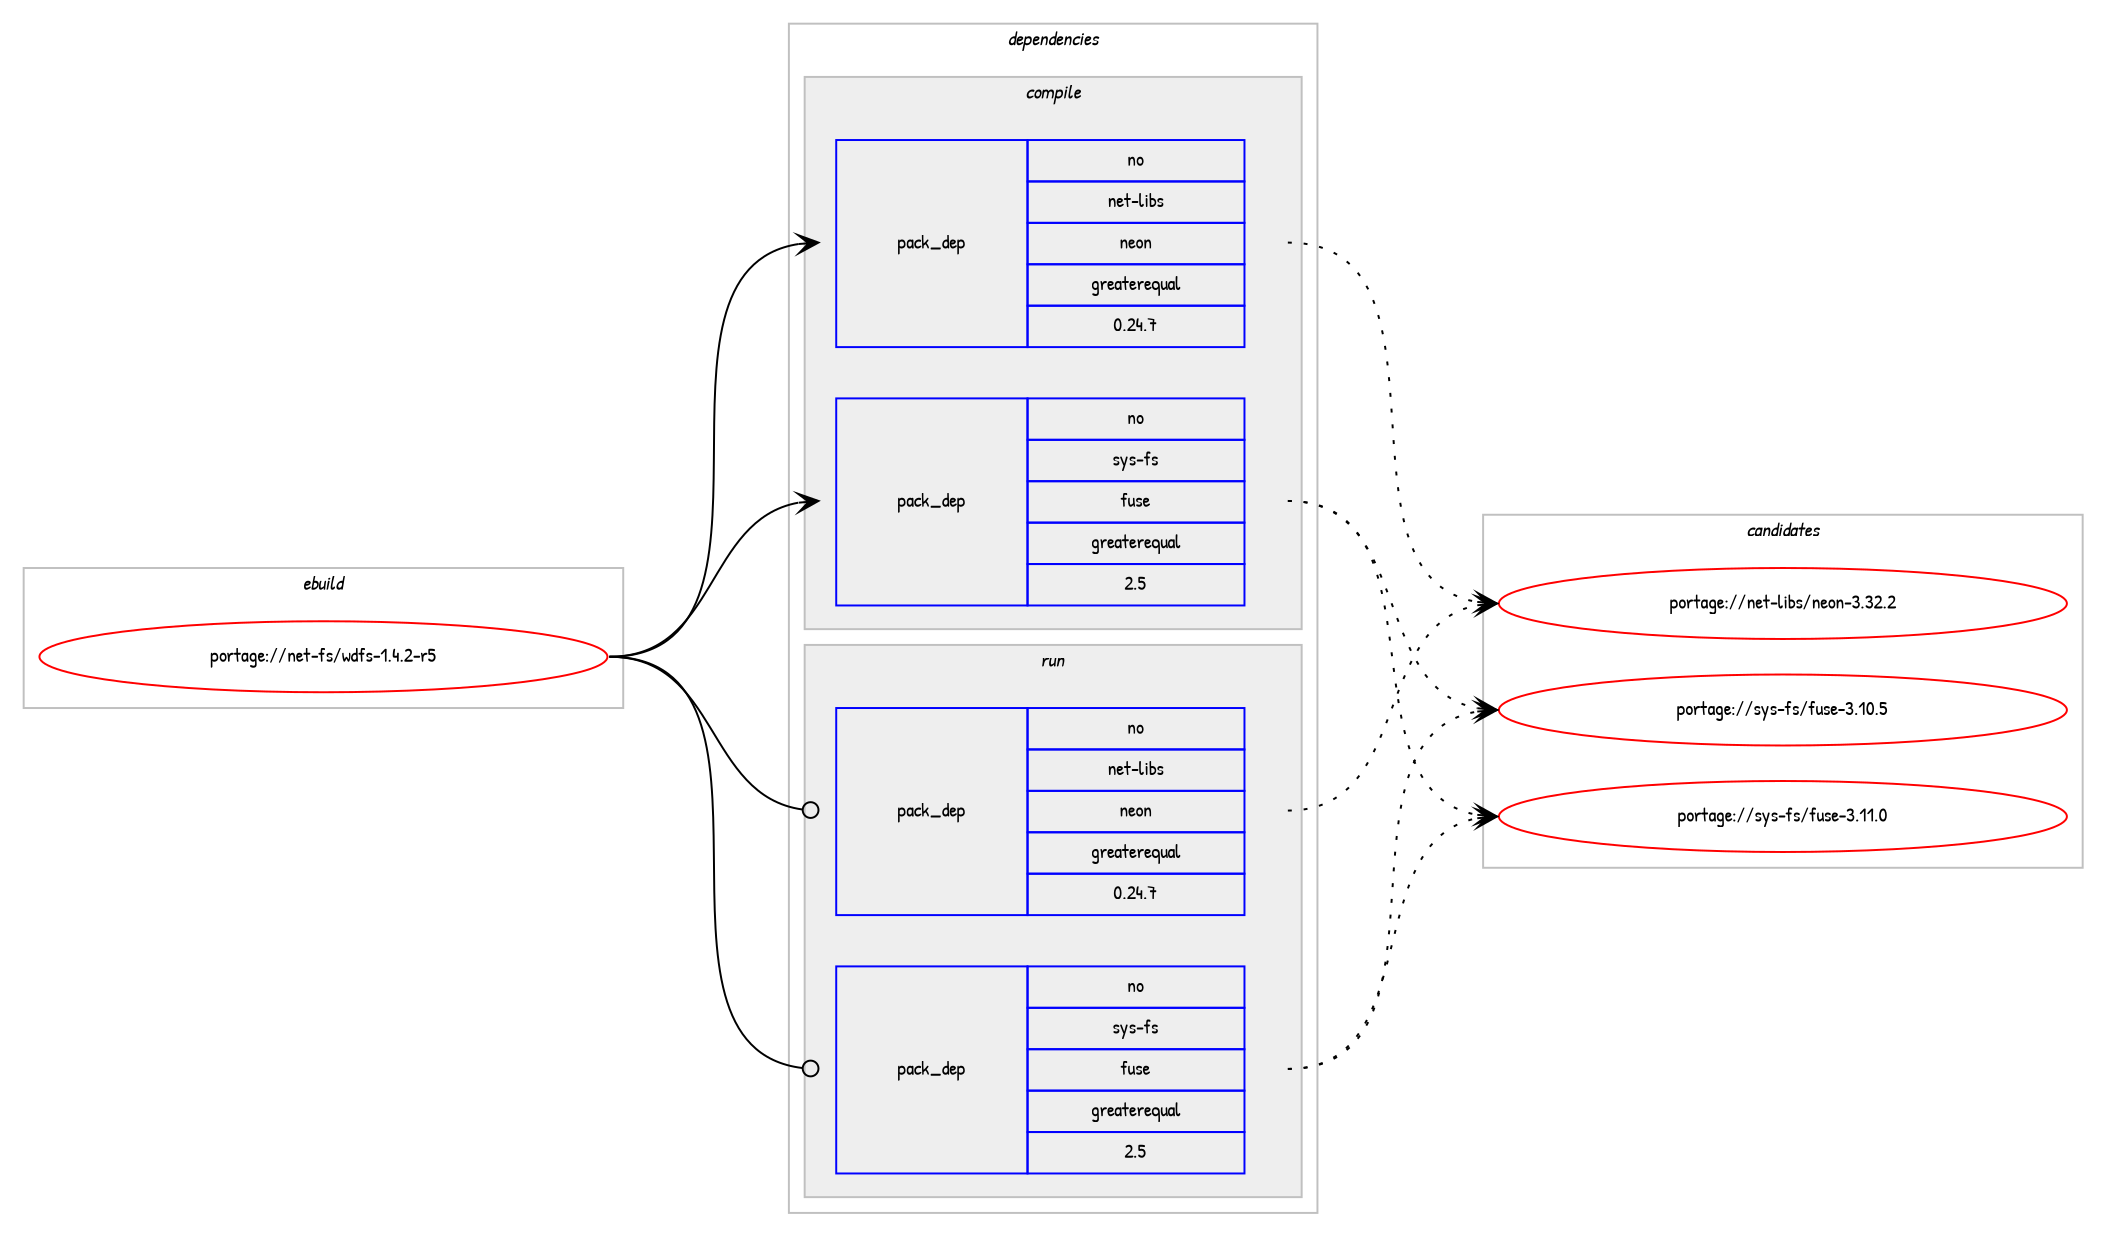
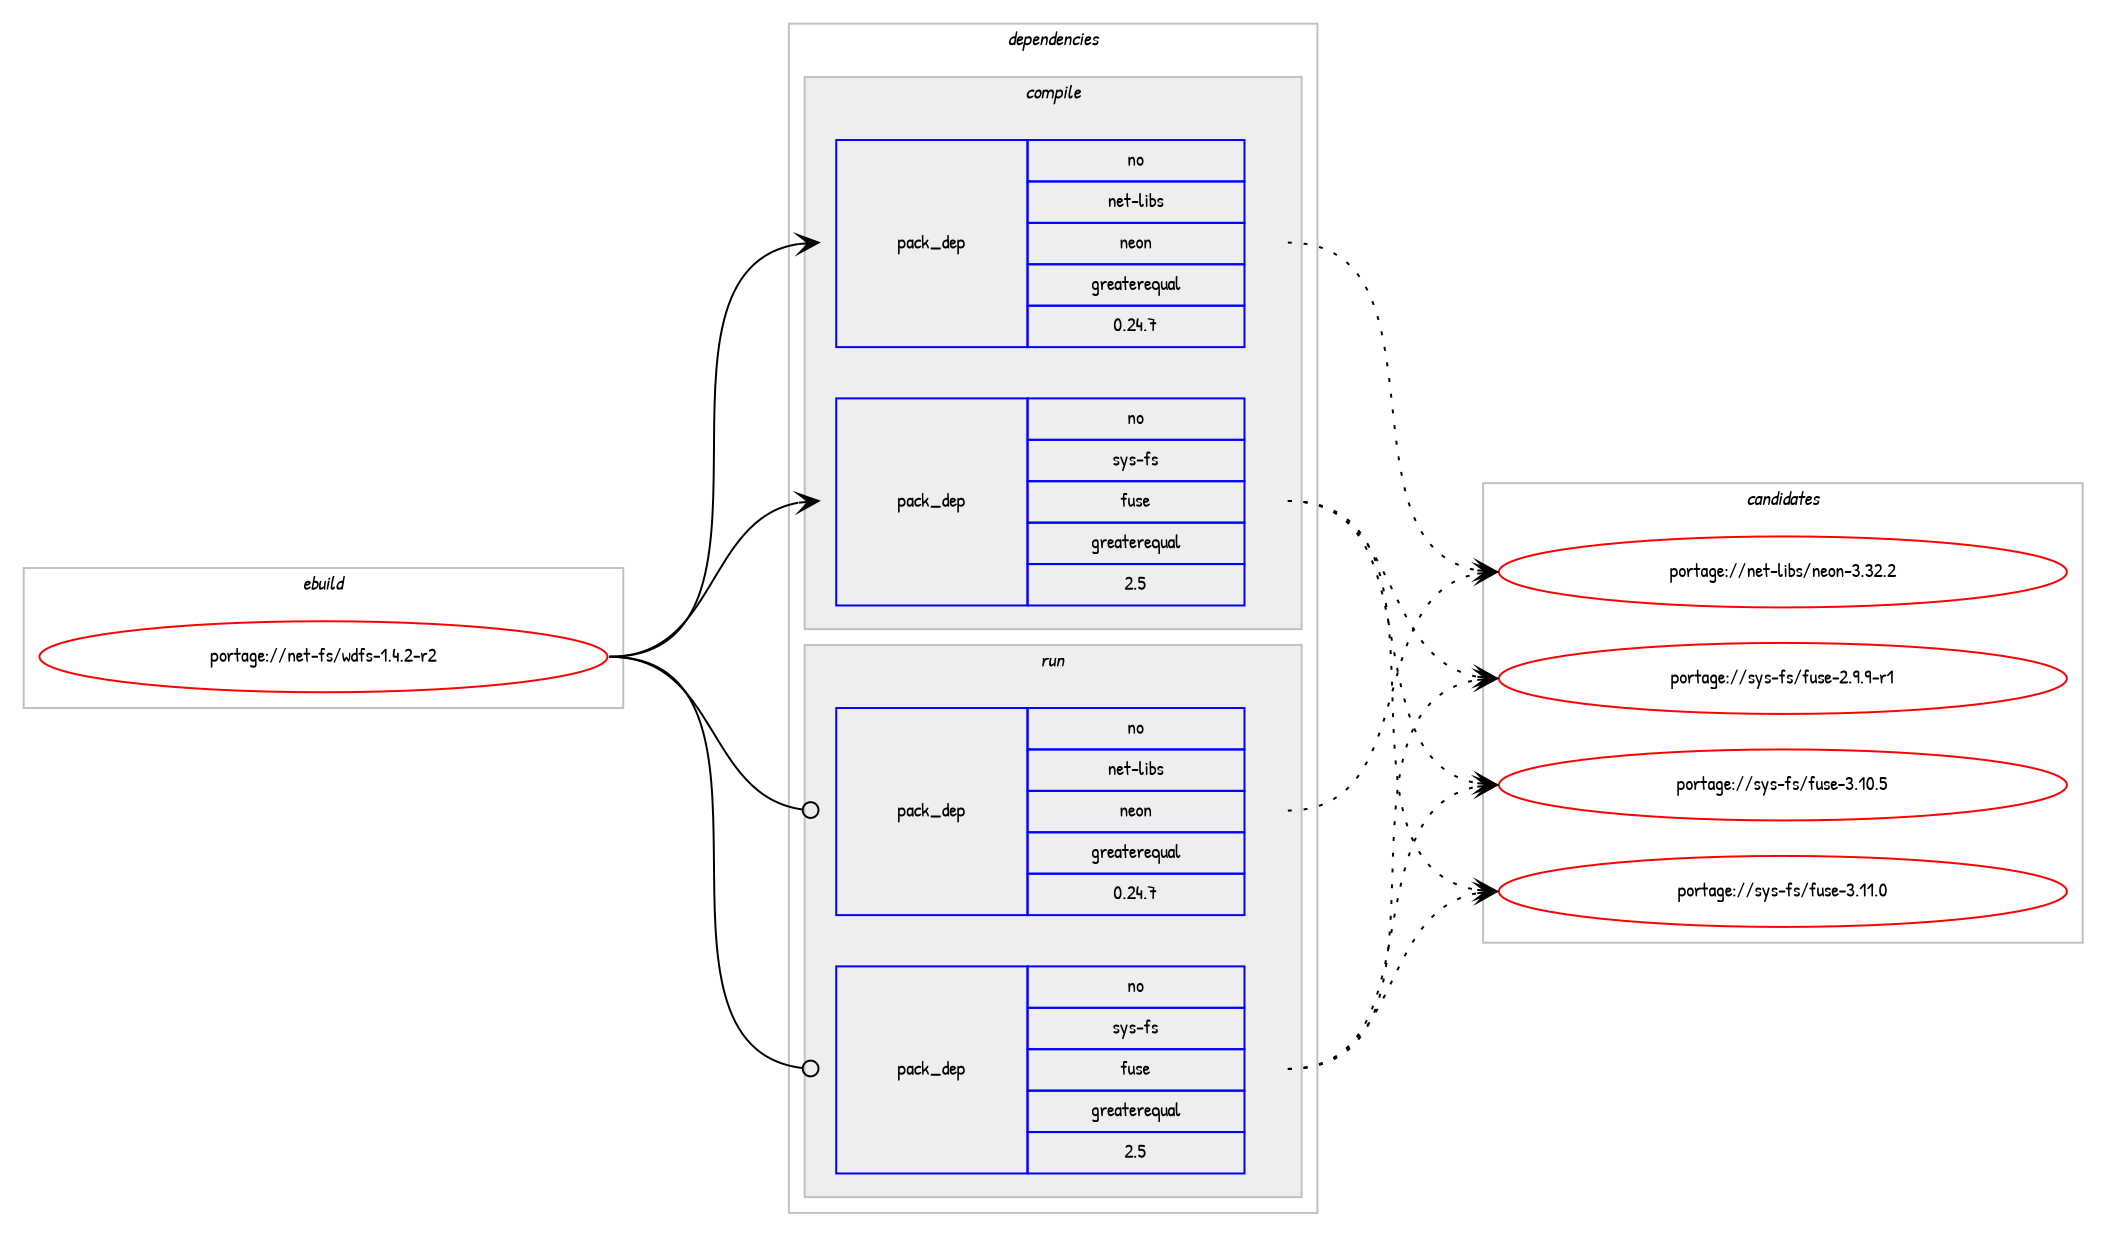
node "portage://net-fs/wdfs-1.4.2-r5": label "portage://net-fs/wdfs-1.4.2-r5" -> "portage://net-fs/wdfs-1.4.2-r2"
node "portage://sys-fs/fuse-2.9.9-r1": added
